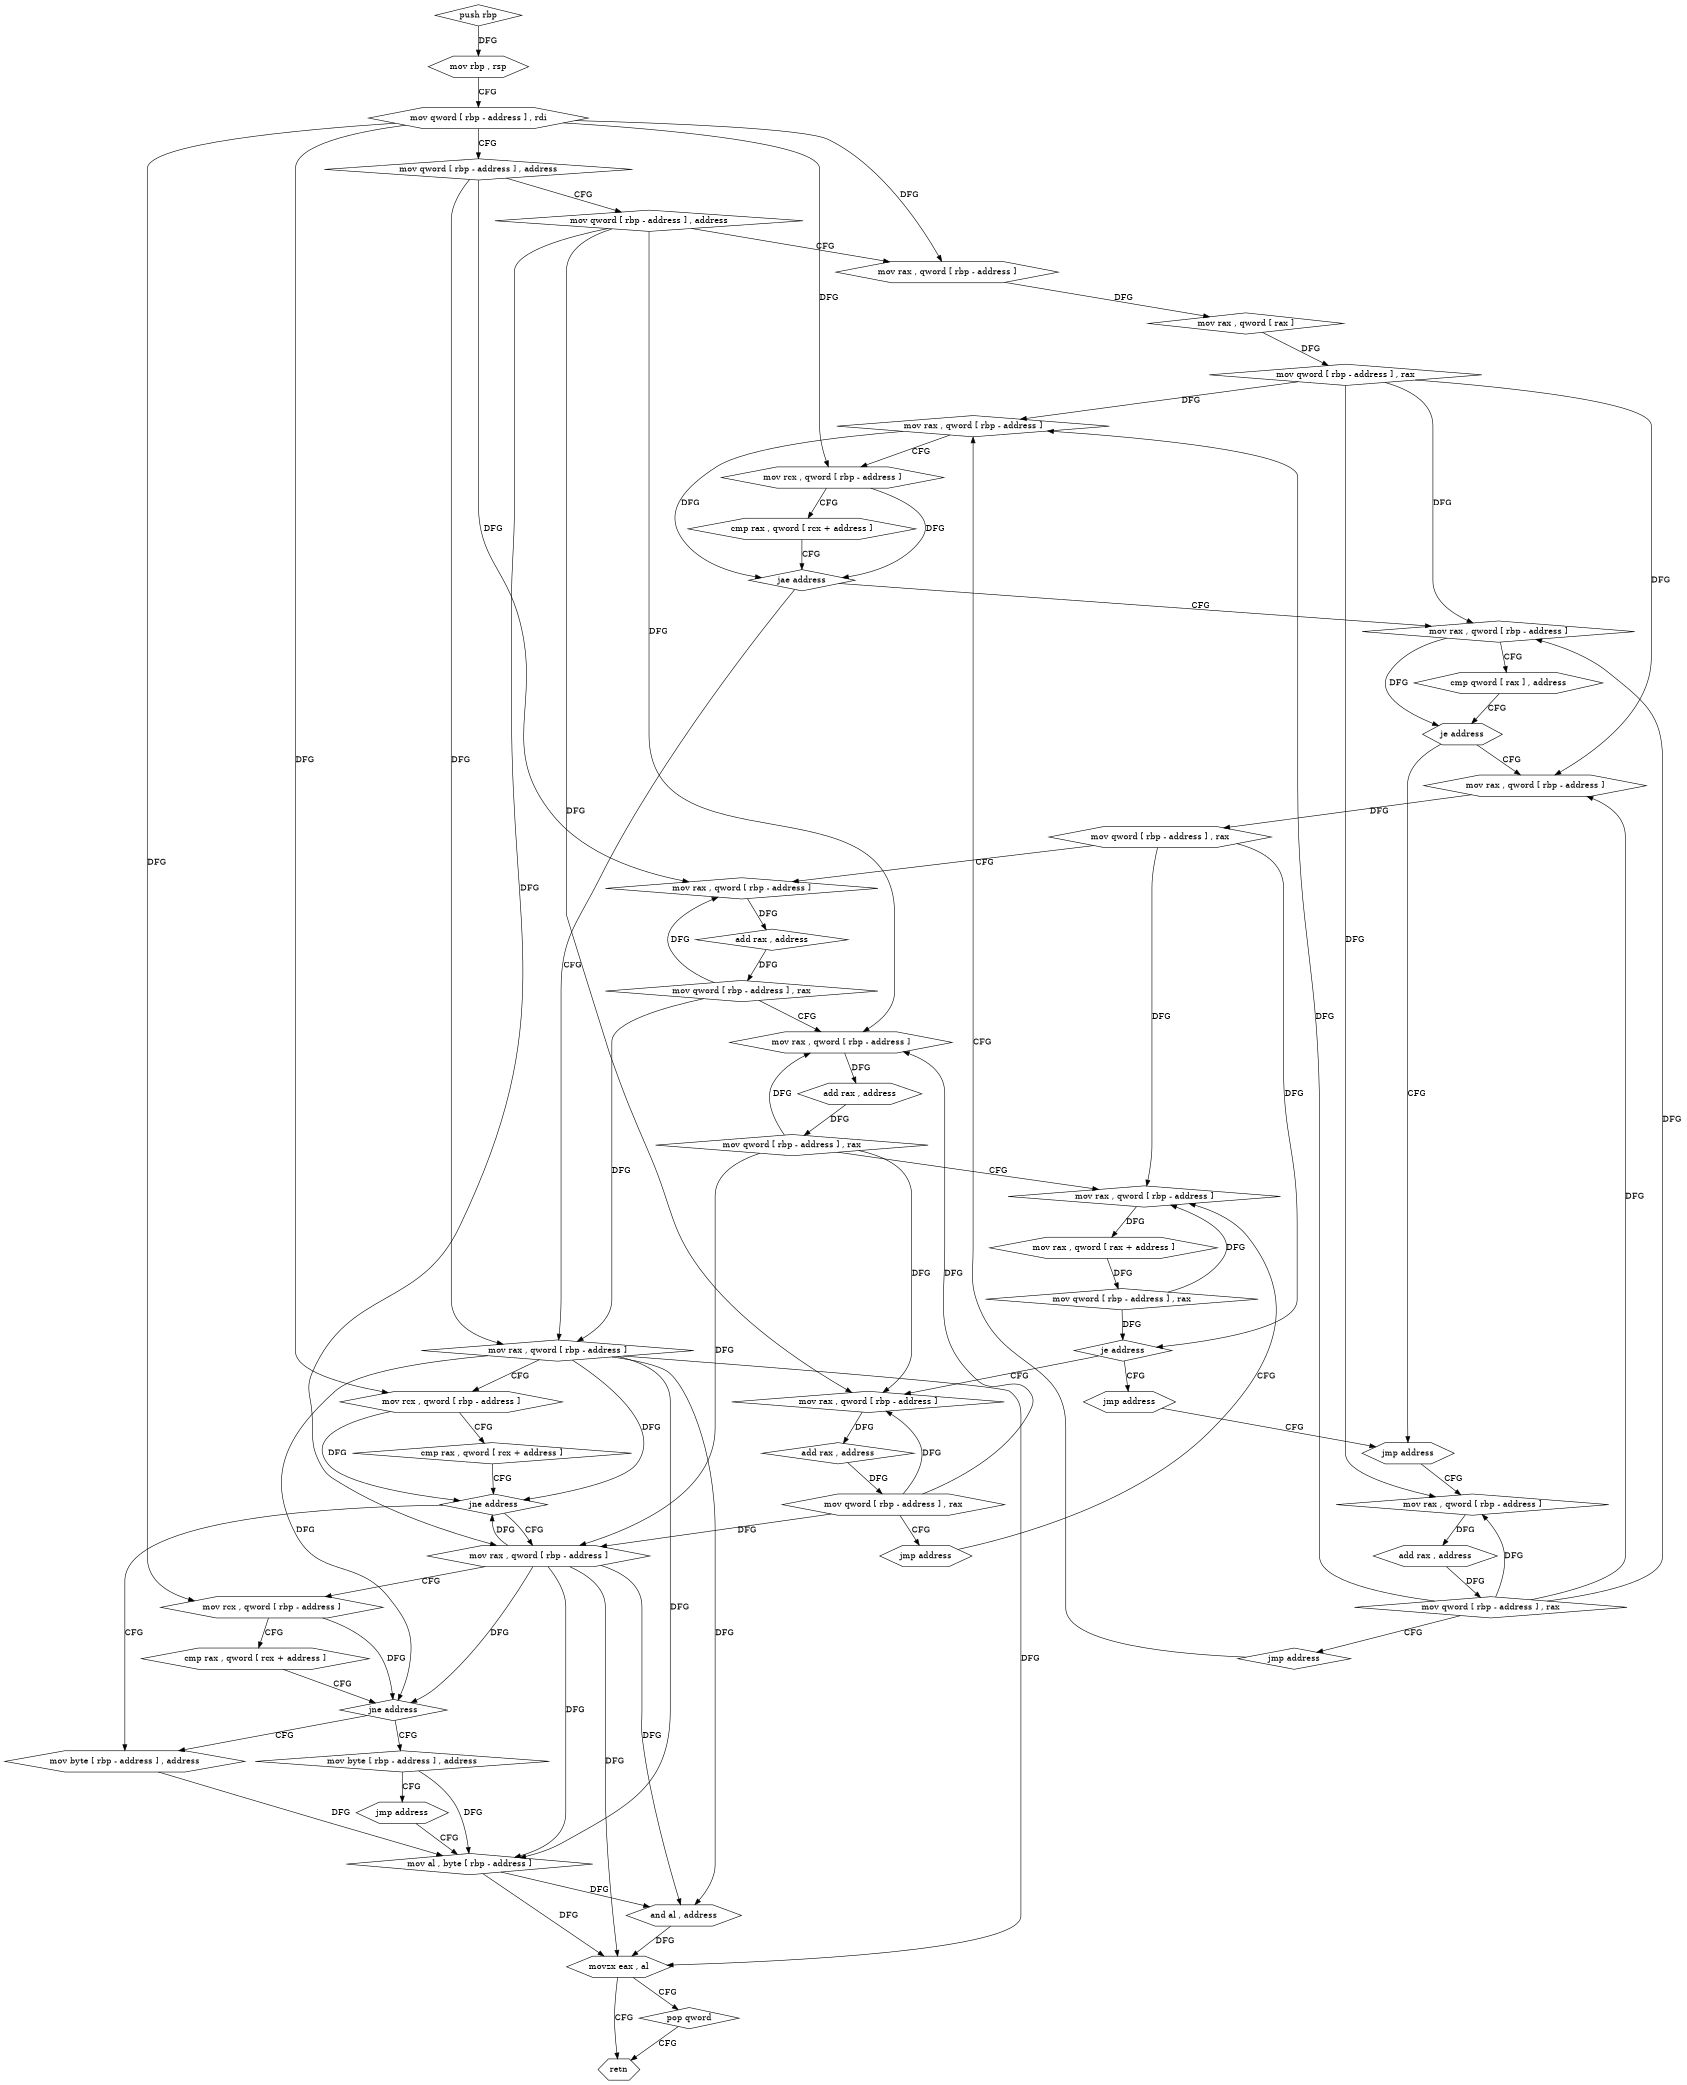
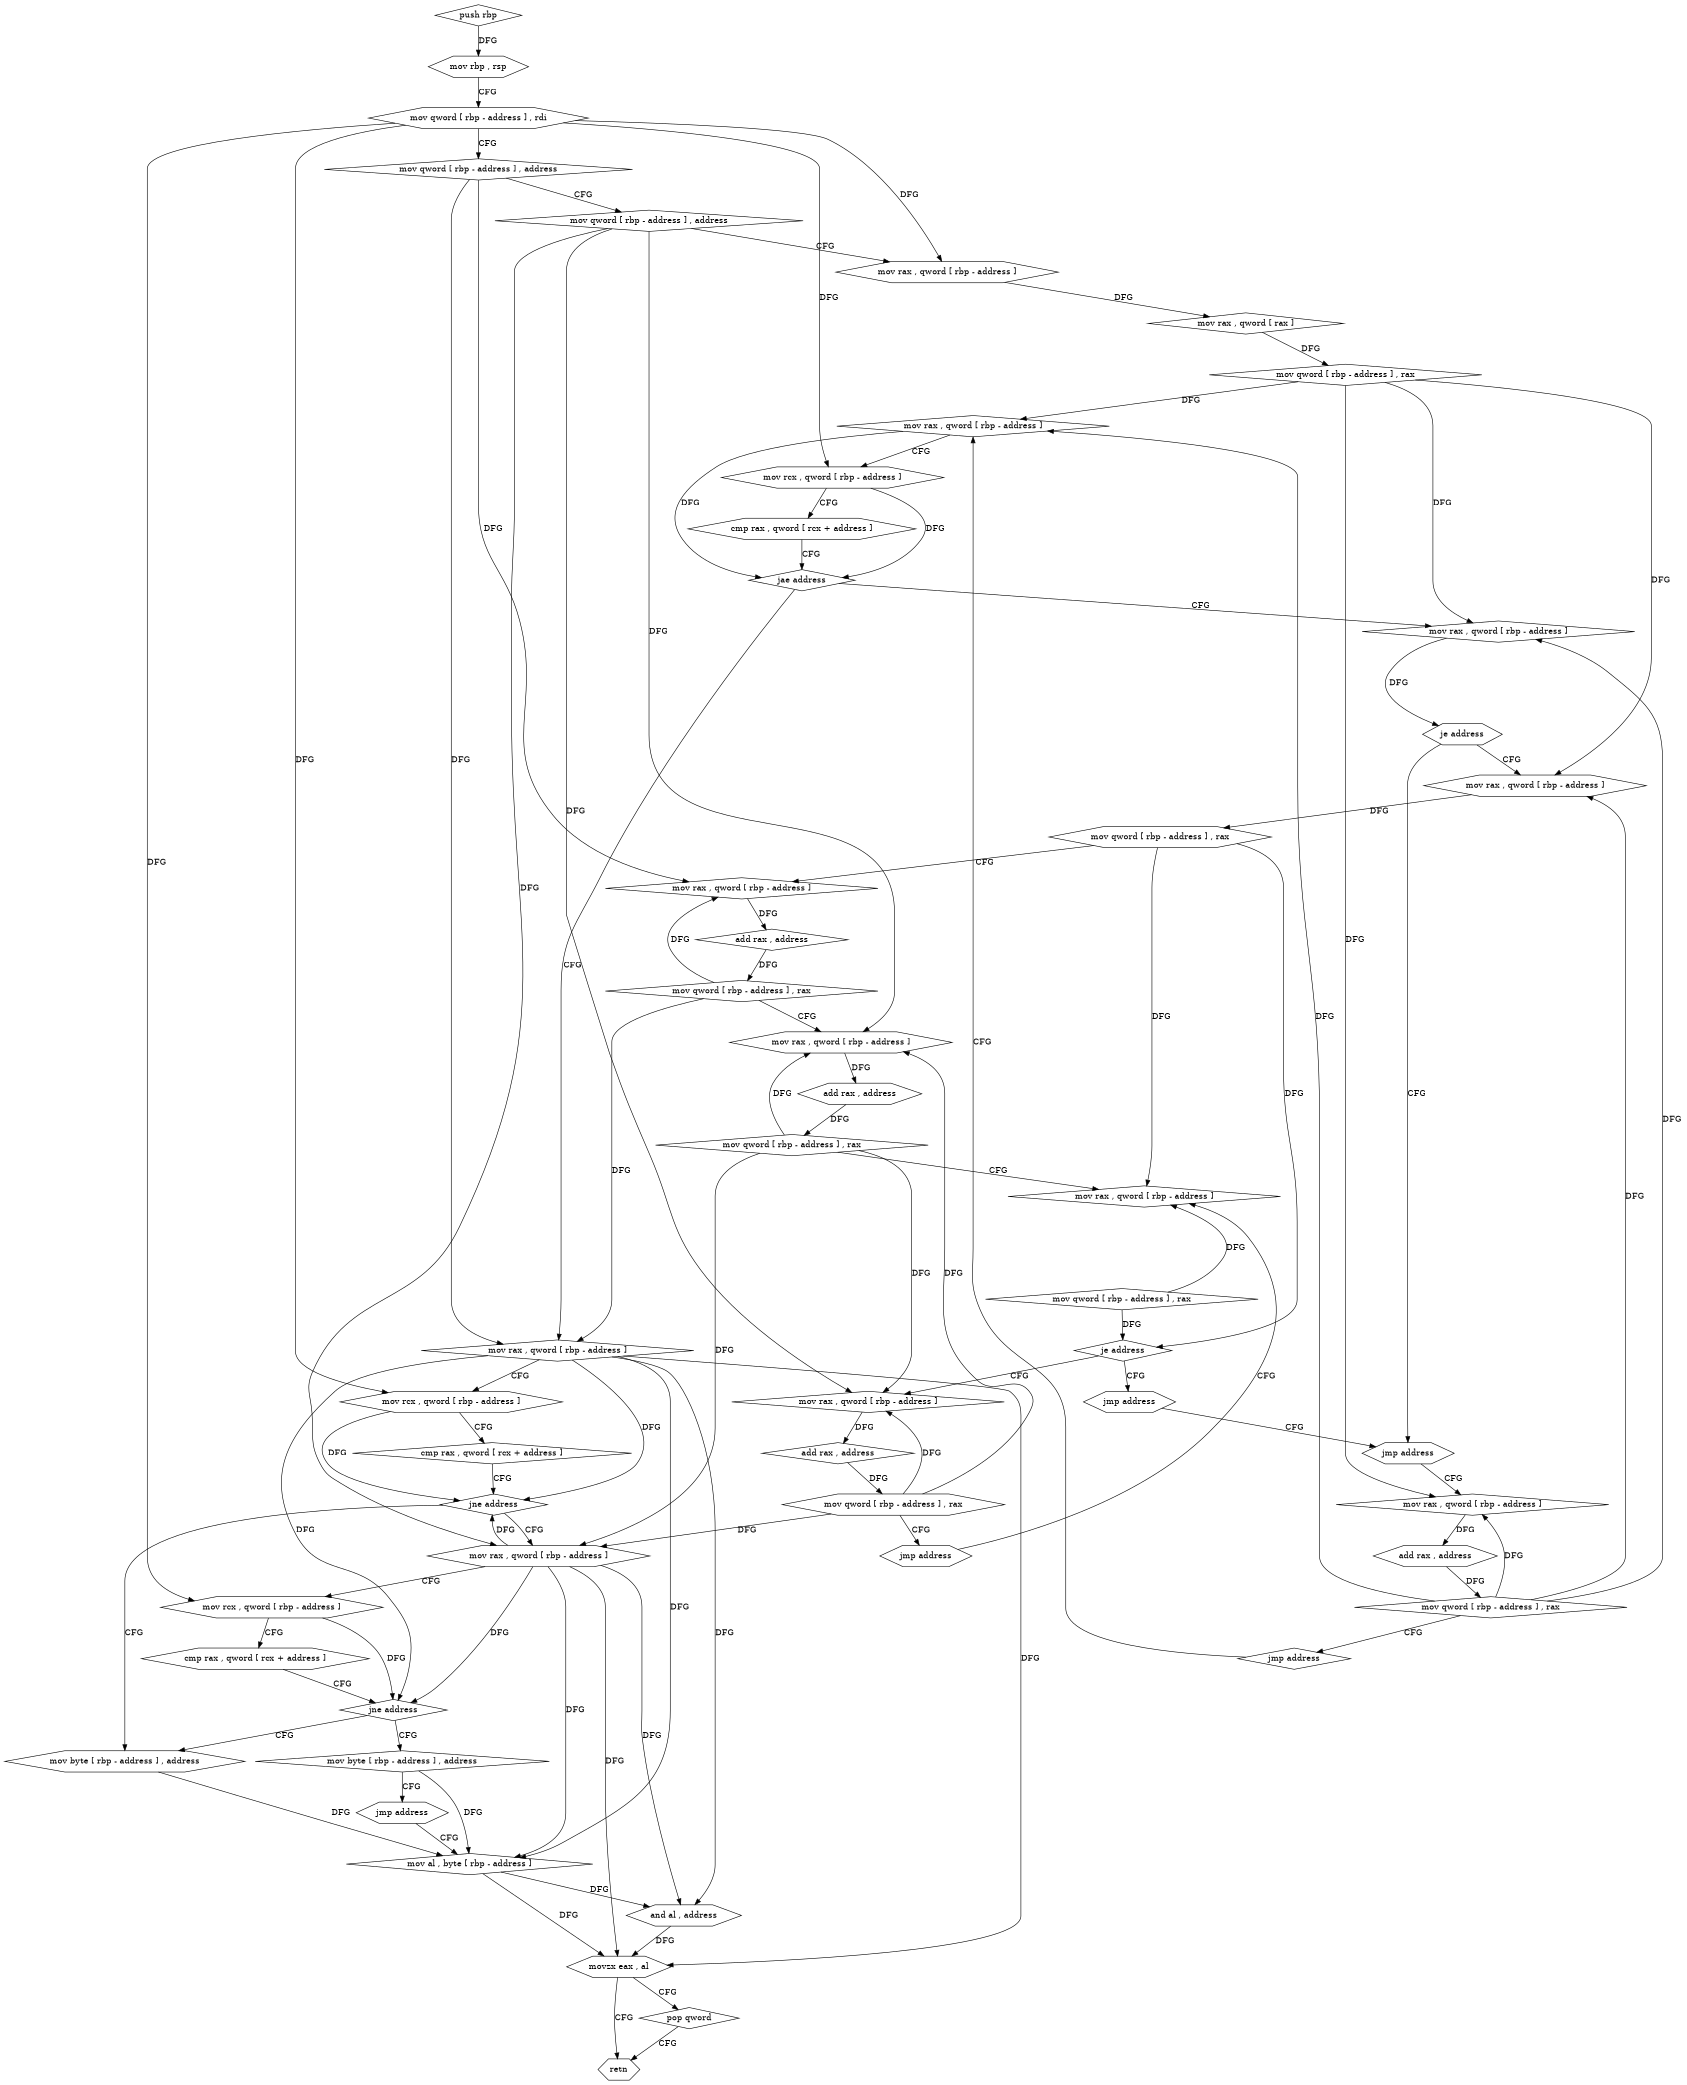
node "cmp qword [ rax ] , address": removed
node "mov rax , qword [ rax + address ]": removed
